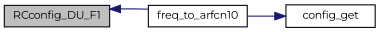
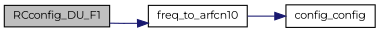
edge "freq_to_arfcn10" -> "RCconfig_DU_F1": reversed
node "config_get": label "config_get" -> "config_config"
